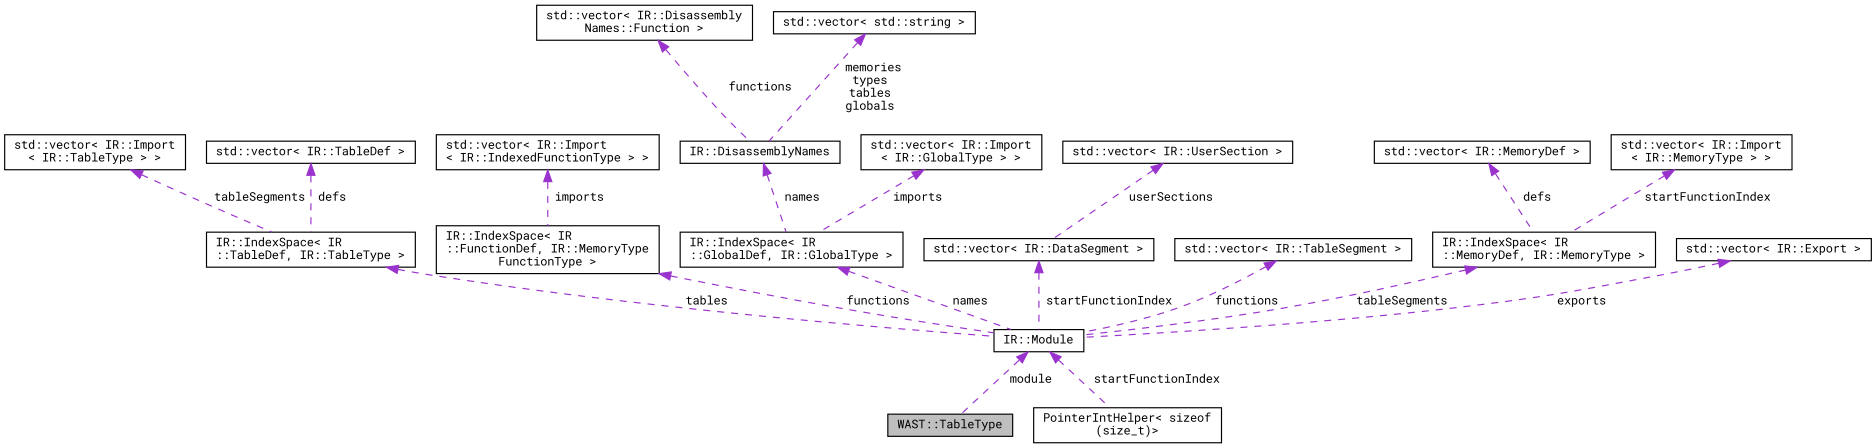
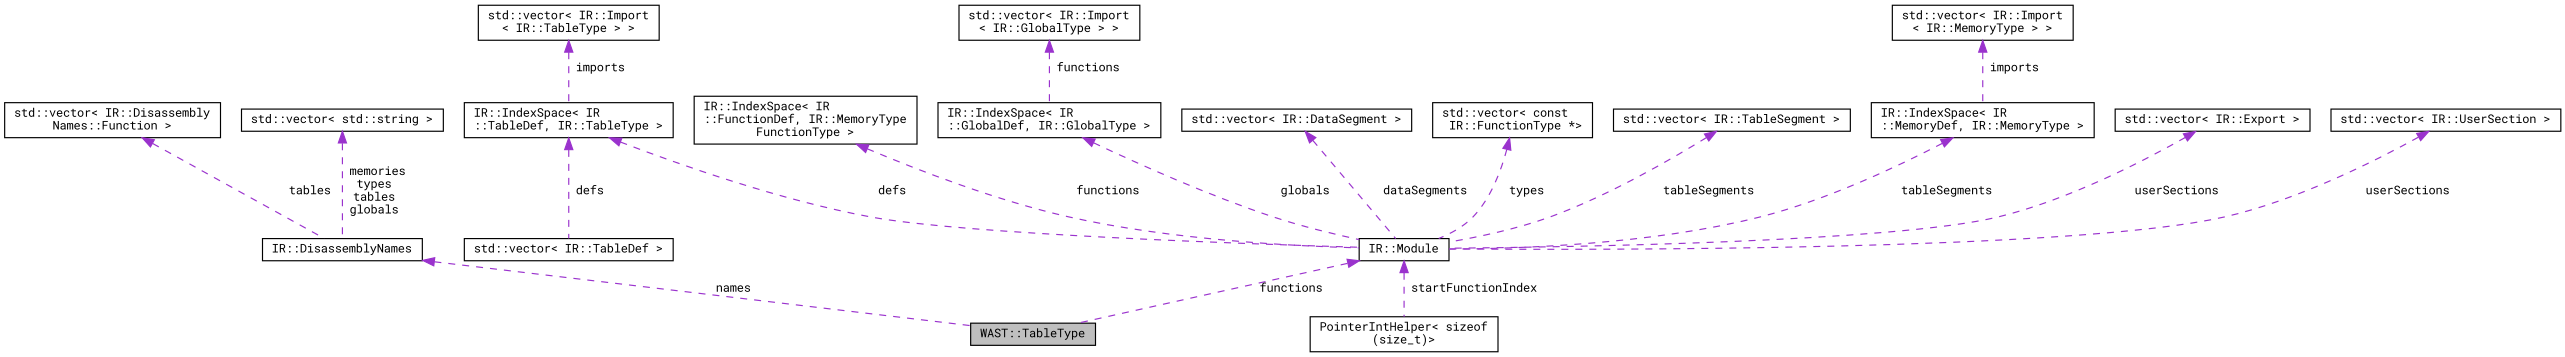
edge "IR::DisassemblyNames" -> "std::vector< IR::Disassembly Names::Function >": label " functions" -> " tables"
node "std::vector< const IR::FunctionType *>": added
node "std::vector< IR::Import < IR::IndexedFunctionType > >": removed
node "std::vector< IR::MemoryDef >": removed
edge "IR::IndexSpace< IR ::TableDef, IR::TableType >" -> "std::vector< IR::Import < IR::TableType > >": label " tableSegments" -> " imports"
edge "IR::IndexSpace< IR ::GlobalDef, IR::GlobalType >" -> "std::vector< IR::Import < IR::GlobalType > >": label " imports" -> " functions"
edge "IR::IndexSpace< IR ::MemoryDef, IR::MemoryType >" -> "std::vector< IR::Import < IR::MemoryType > >": label " startFunctionIndex" -> " imports"
edge "IR::IndexSpace< IR ::GlobalDef, IR::GlobalType >" -> "IR::DisassemblyNames": now "WAST::TableType" -> "IR::DisassemblyNames"
edge "IR::IndexSpace< IR ::TableDef, IR::TableType >" -> "std::vector< IR::TableDef >": reversed
edge "std::vector< IR::DataSegment >" -> "std::vector< IR::UserSection >": now "IR::Module" -> "std::vector< IR::UserSection >"
edge "IR::Module" -> "IR::IndexSpace< IR ::TableDef, IR::TableType >": label " tables" -> " defs"
edge "IR::Module" -> "IR::IndexSpace< IR ::GlobalDef, IR::GlobalType >": label " names" -> " globals"
edge "IR::Module" -> "std::vector< IR::DataSegment >": label " startFunctionIndex" -> " dataSegments"
edge "IR::Module" -> "std::vector< IR::TableSegment >": label " functions" -> " tableSegments"
edge "IR::Module" -> "std::vector< IR::Export >": label " exports" -> " userSections"
edge "WAST::TableType" -> "IR::Module": label " module" -> " functions"
